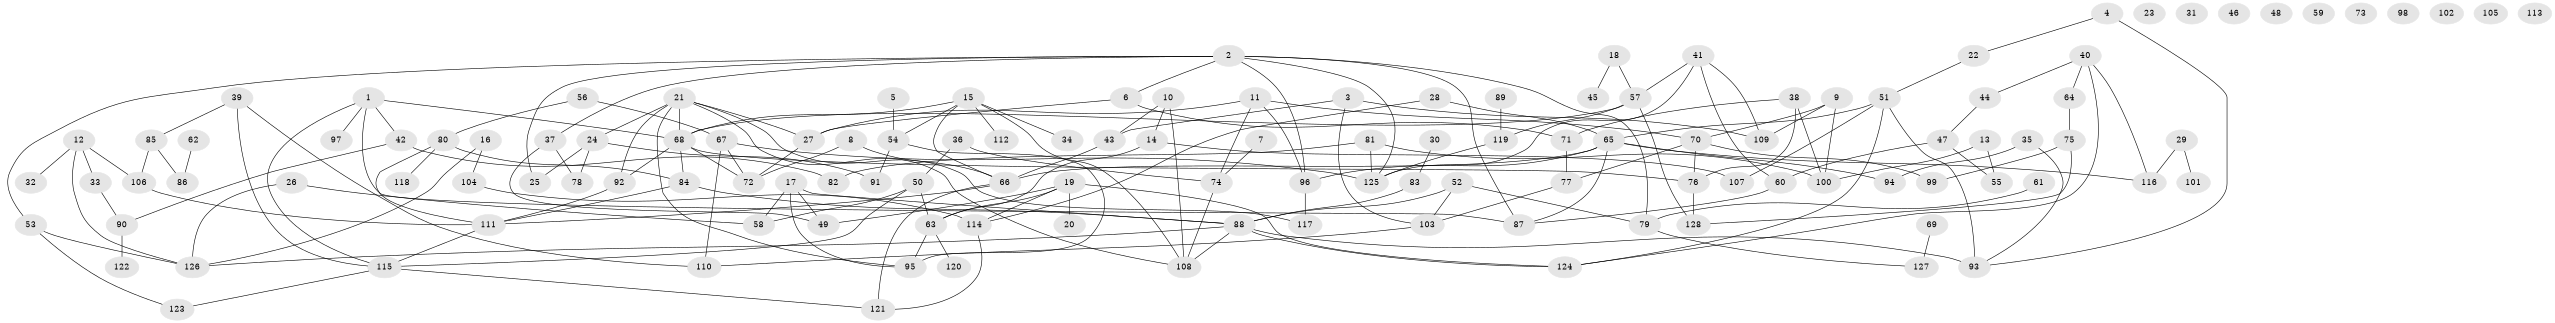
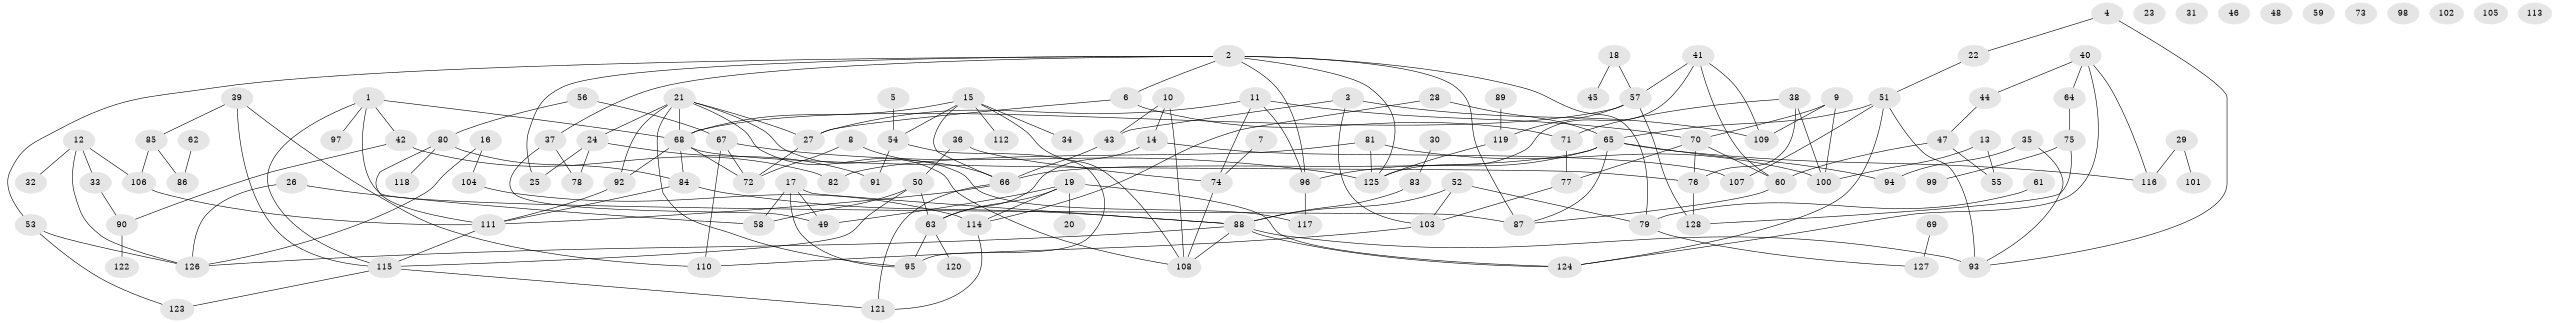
edge "70" -- "99": now "70" -- "60"
